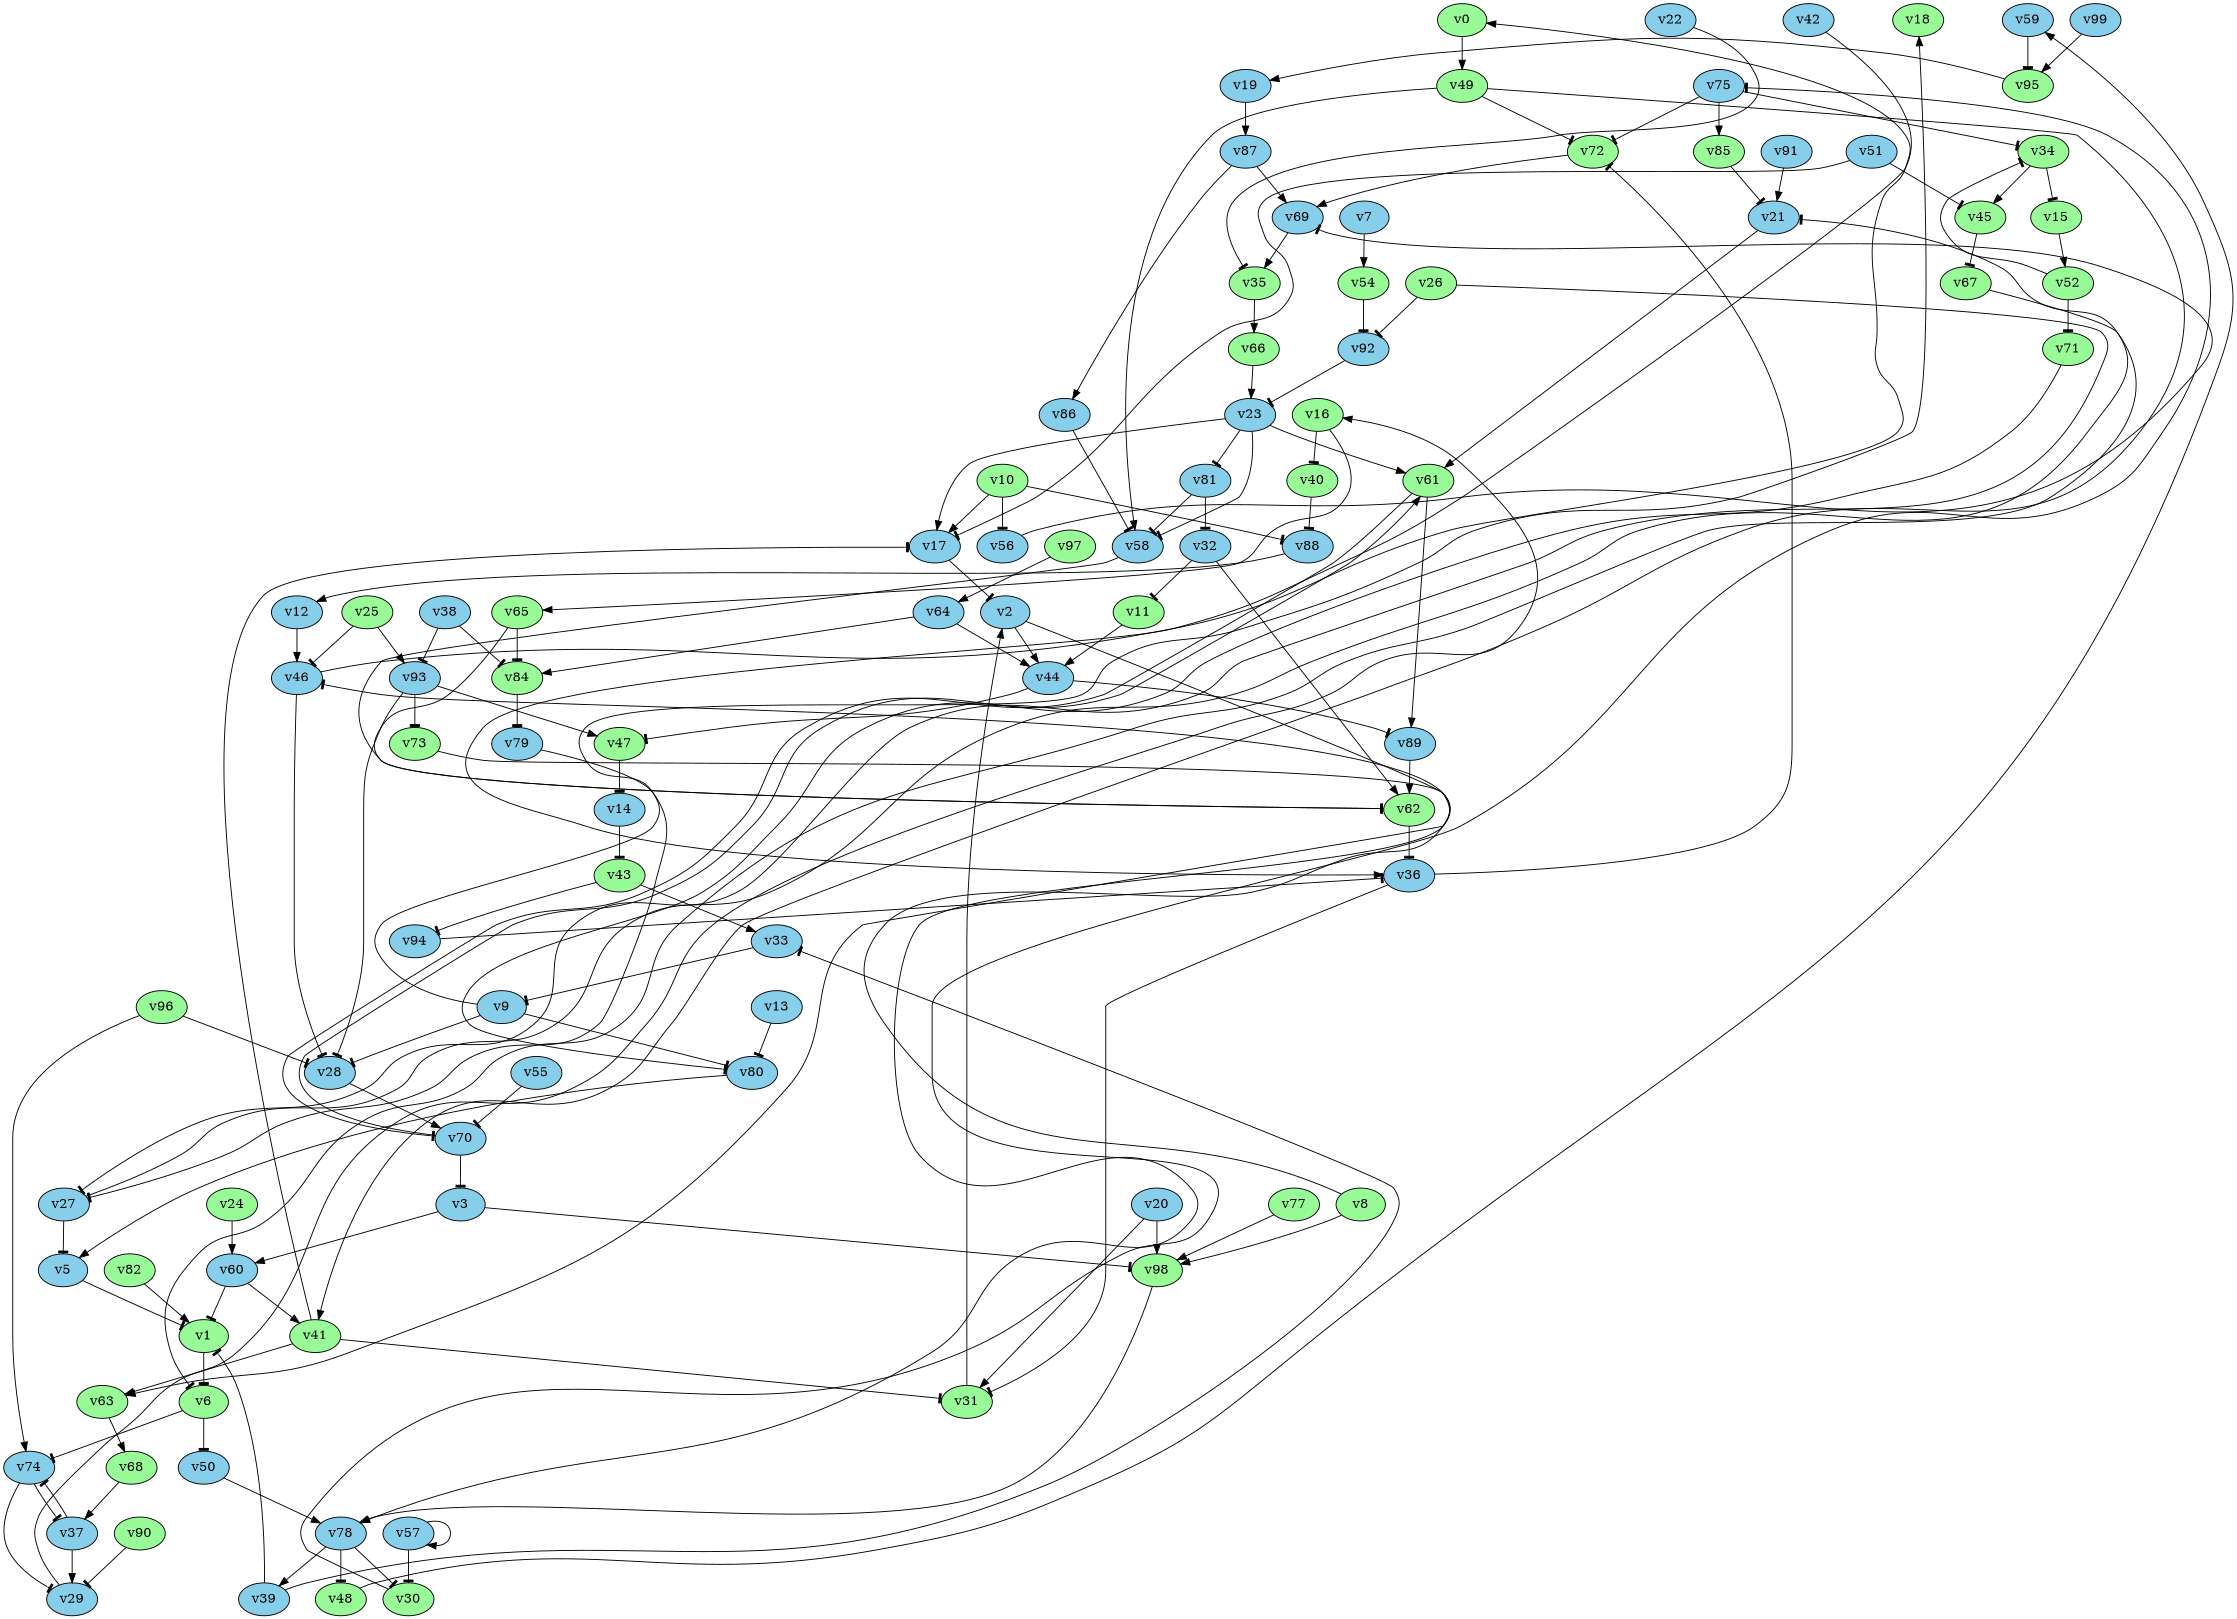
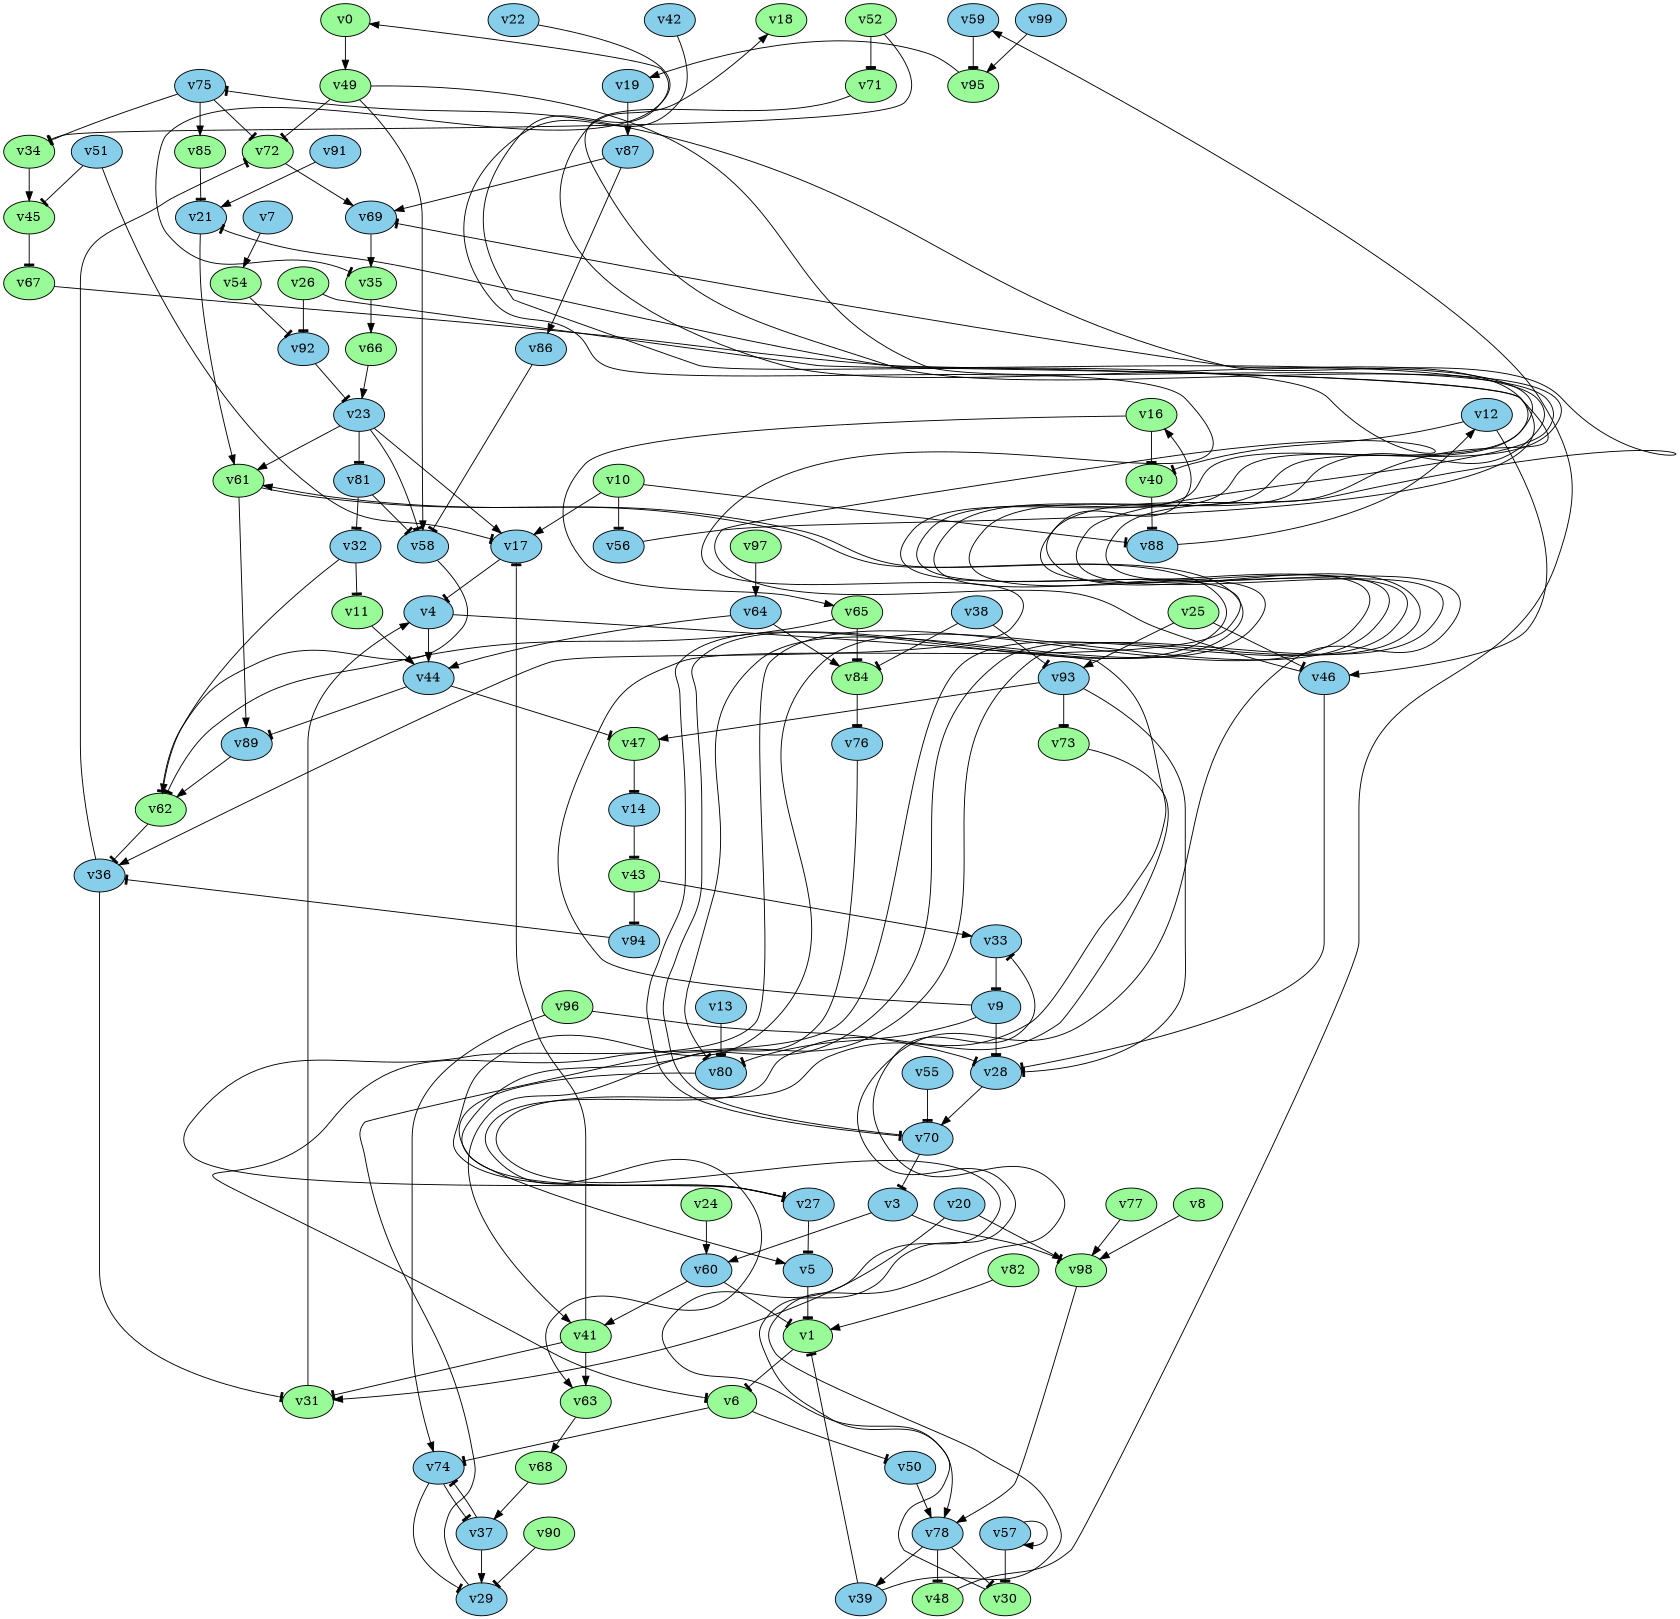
node "v15": removed
edge "v12" -> "v40": added
node "v2": label "v2" -> "v4"
node "v79": label "v79" -> "v76"
edge "v8" -> "v46": removed
